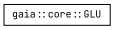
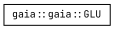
node "gaia::core::GLU": label "gaia::core::GLU" -> "gaia::gaia::GLU"
